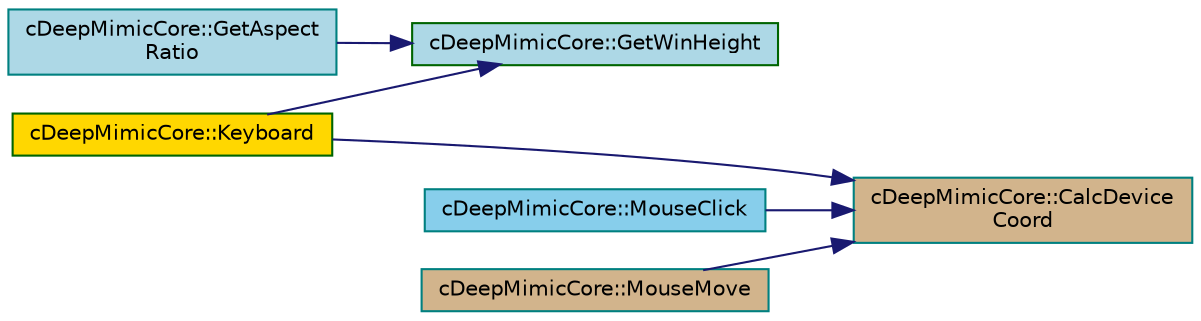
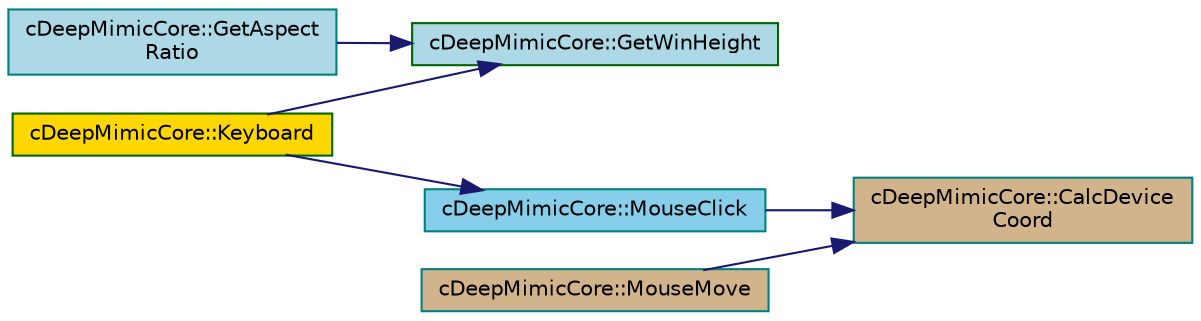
edge "cDeepMimicCore::Keyboard" -> "cDeepMimicCore::CalcDevice Coord": now "cDeepMimicCore::Keyboard" -> "cDeepMimicCore::MouseClick"
